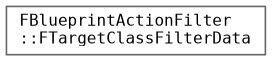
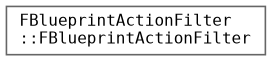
node "FBlueprintActionFilter ::FTargetClassFilterData": label "FBlueprintActionFilter ::FTargetClassFilterData" -> "FBlueprintActionFilter ::FBlueprintActionFilter"
